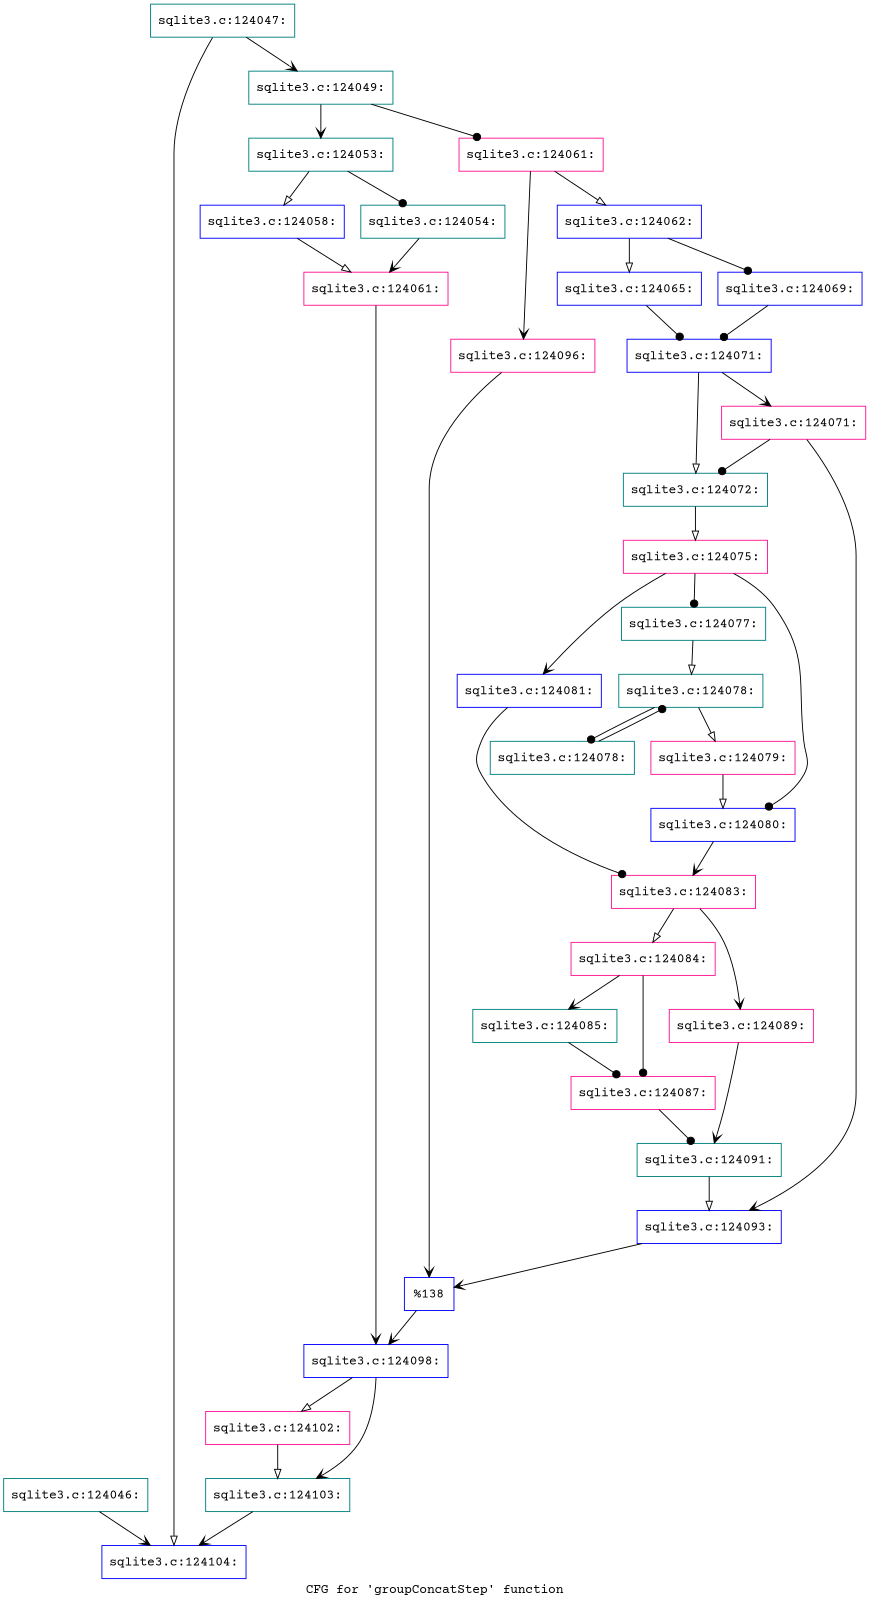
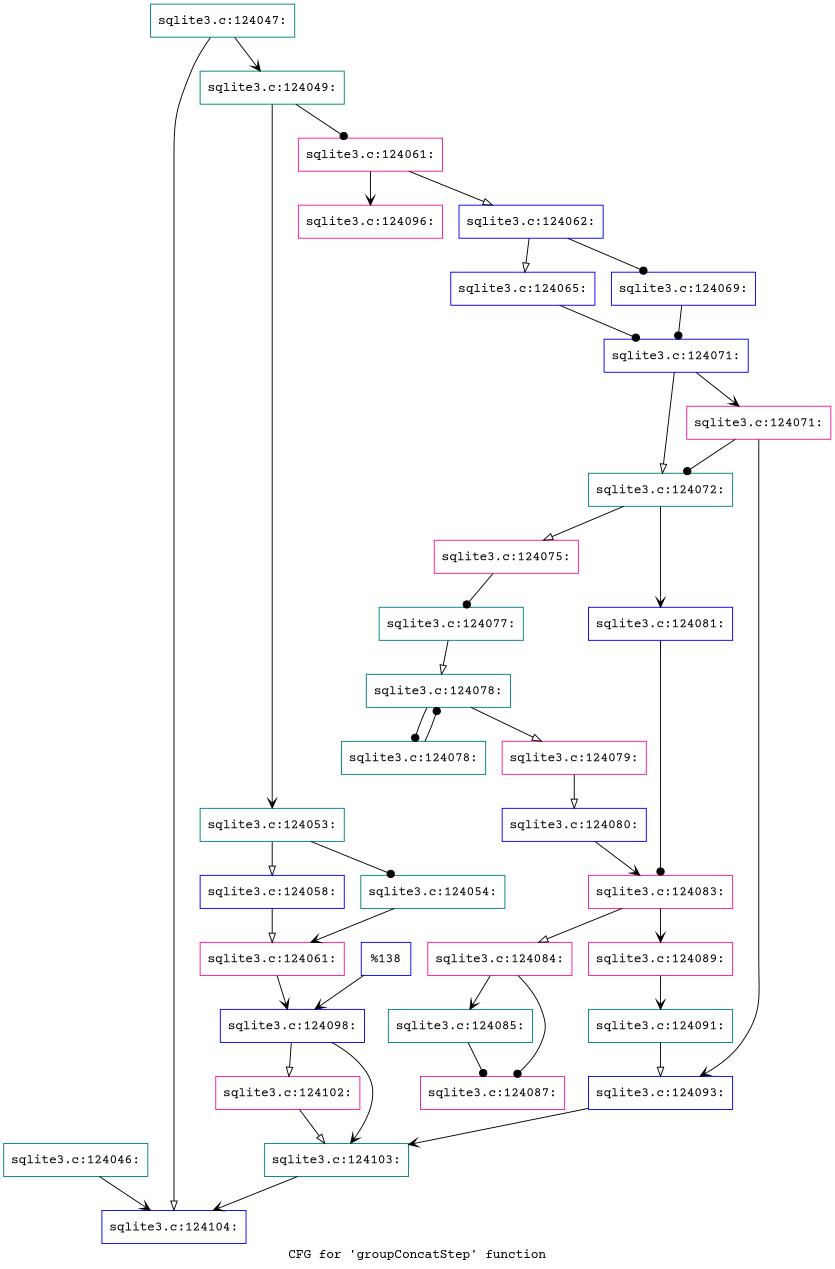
edge "sqlite3.c:124075:" -> "sqlite3.c:124081:": now "sqlite3.c:124072:" -> "sqlite3.c:124081:"
edge "sqlite3.c:124075:" -> "sqlite3.c:124080:": removed
edge "sqlite3.c:124096:" -> "%138": removed
edge "sqlite3.c:124087:" -> "sqlite3.c:124091:": removed
edge "sqlite3.c:124093:" -> "%138": now "sqlite3.c:124093:" -> "sqlite3.c:124103:"
